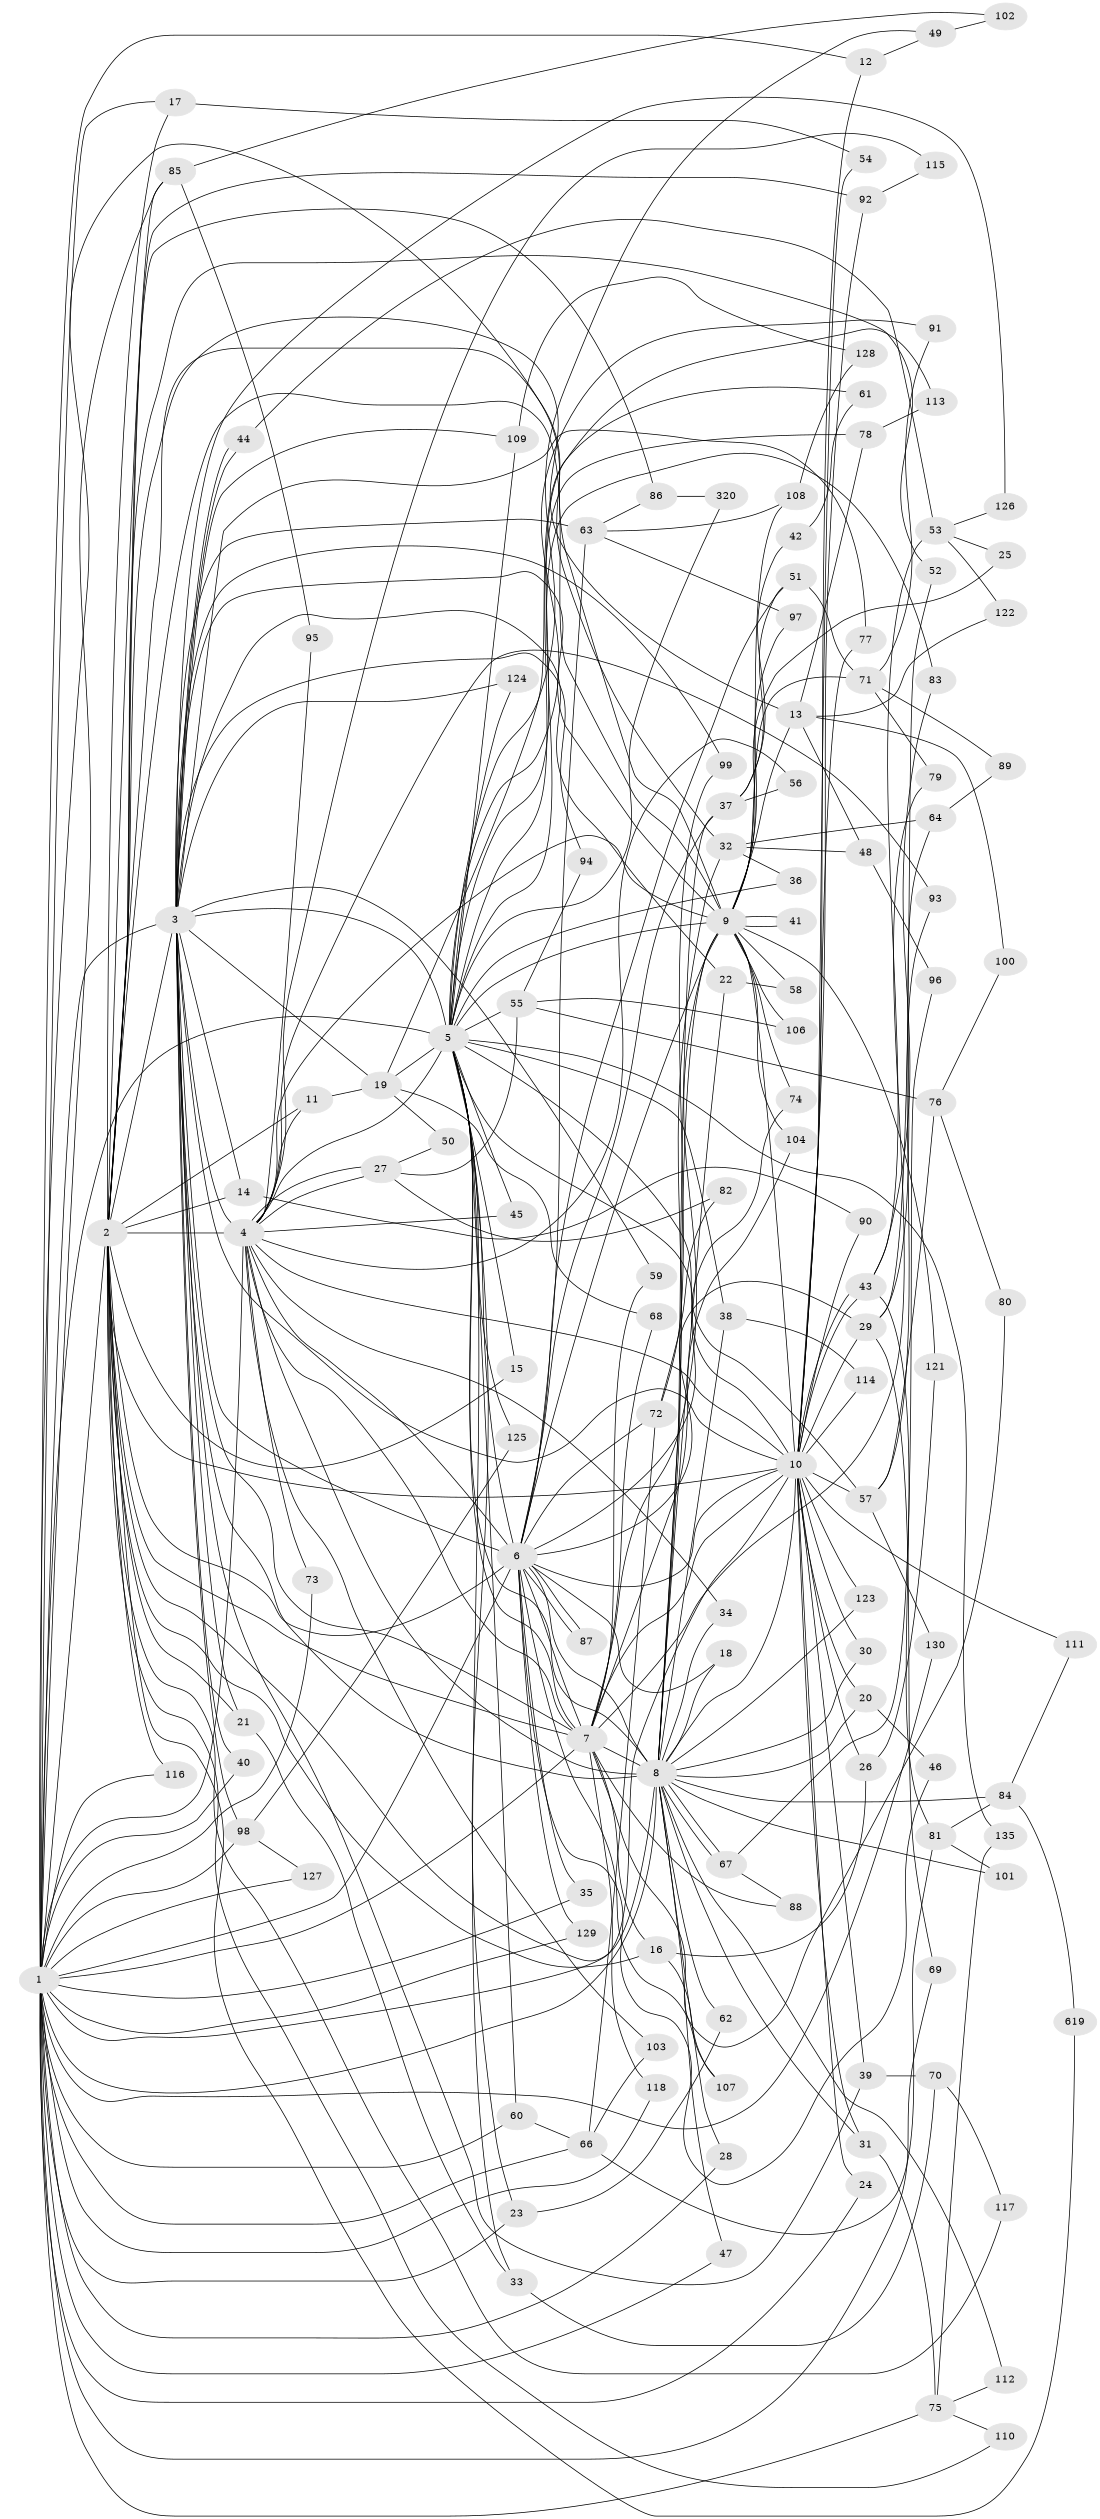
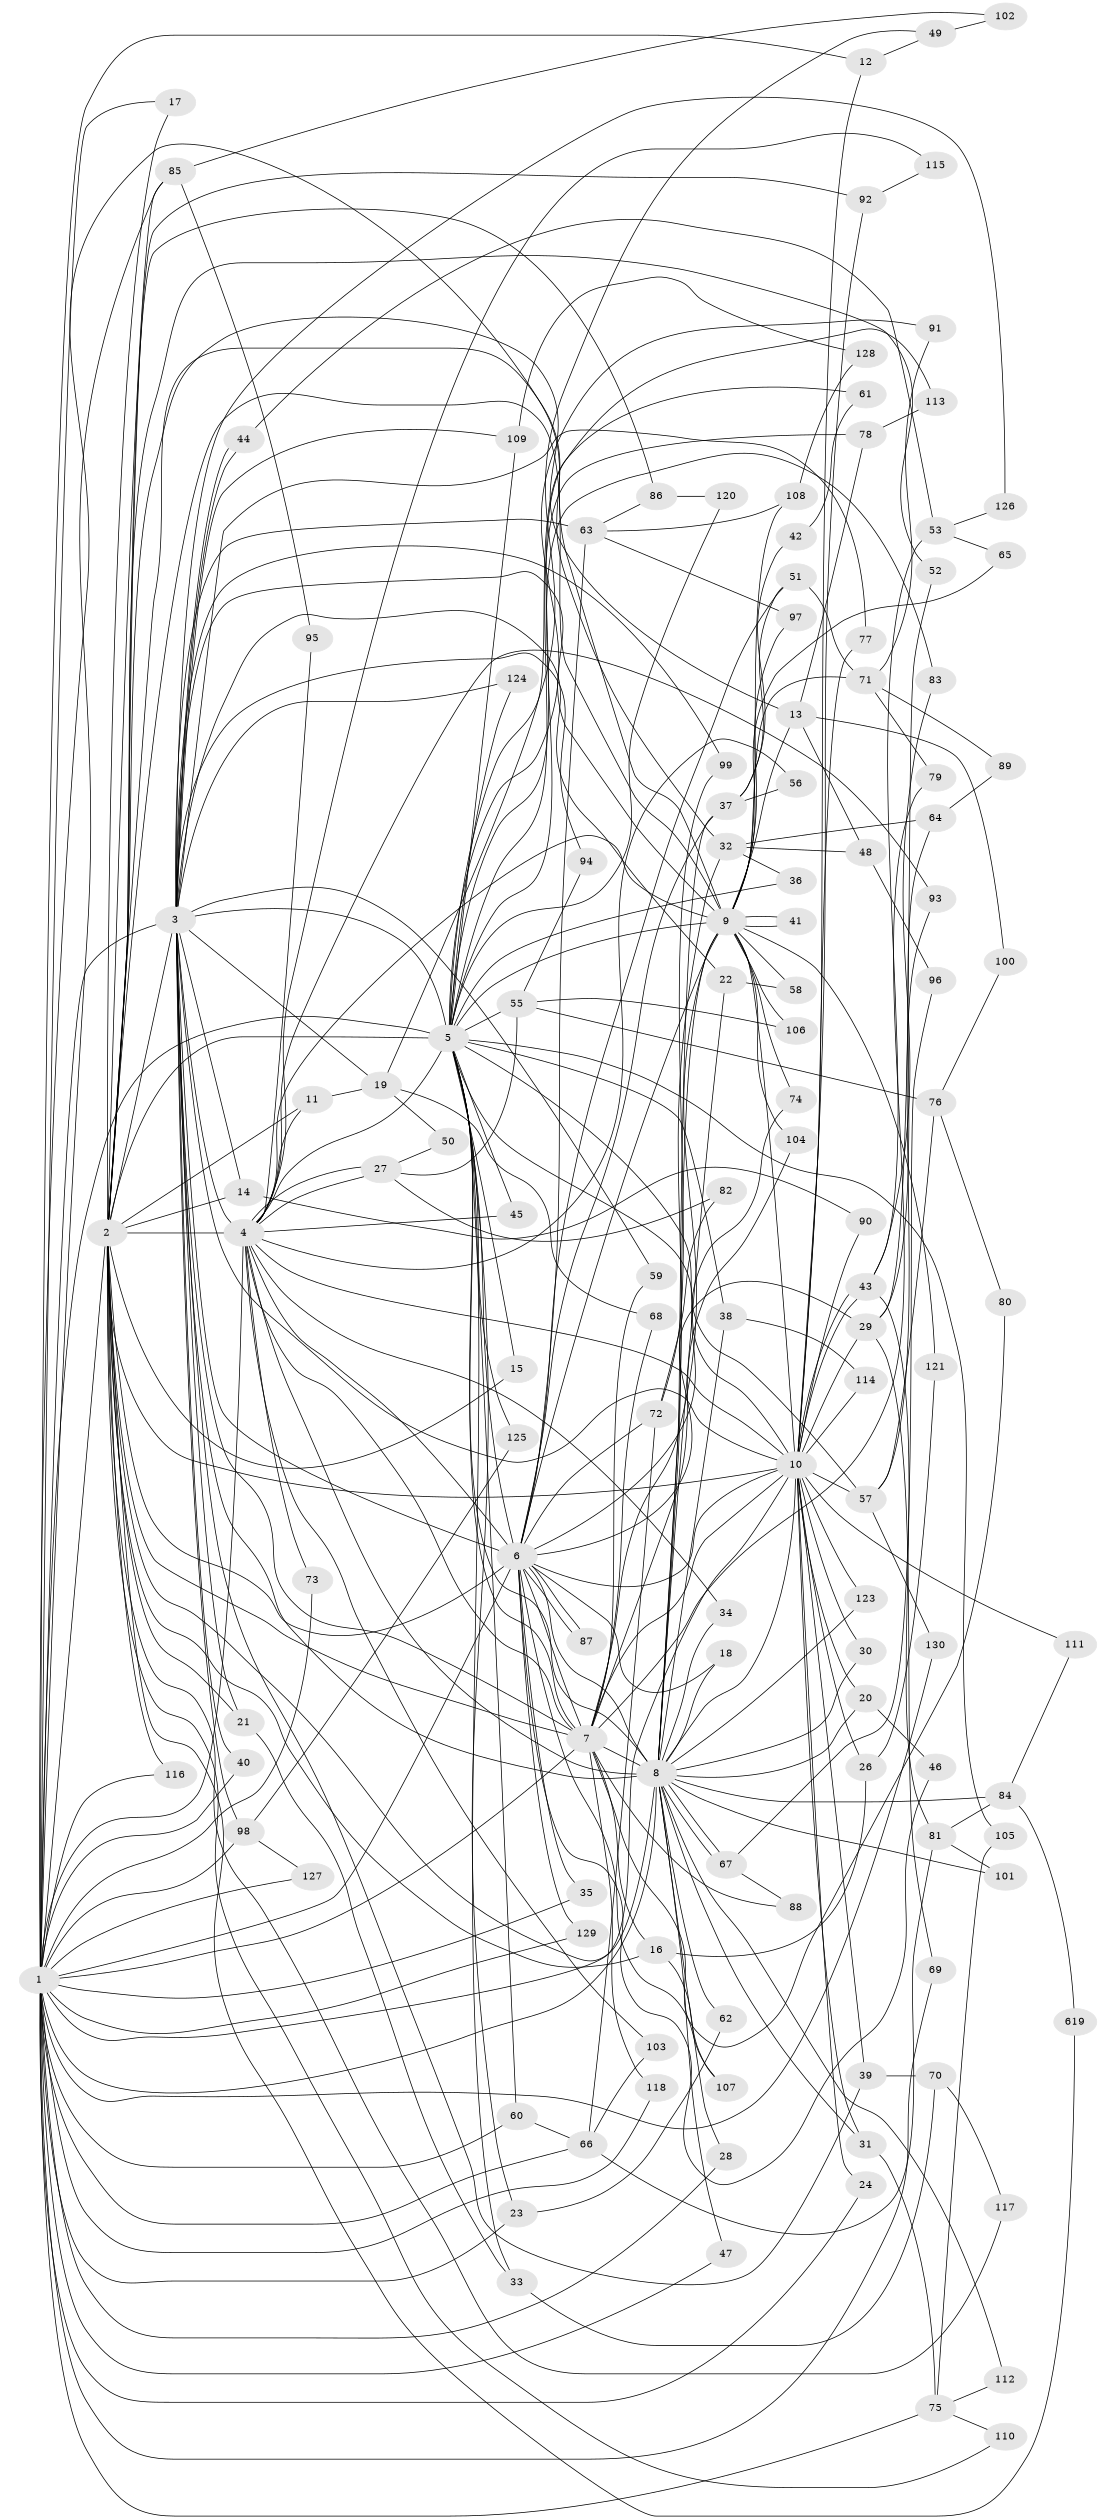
node "54": removed
node "320": label "320" -> "120"
node "25": label "25" -> "65"
node "122": removed
edge "5" -- "19": now "5" -- "2"
node "135": label "135" -> "105"
